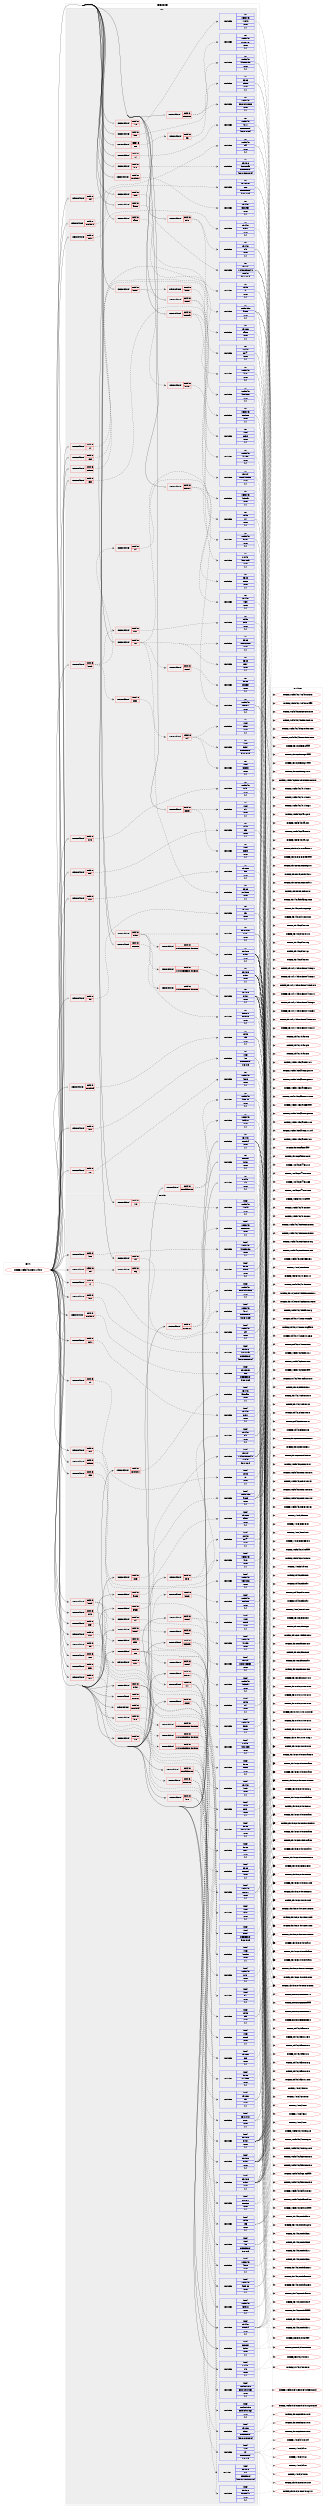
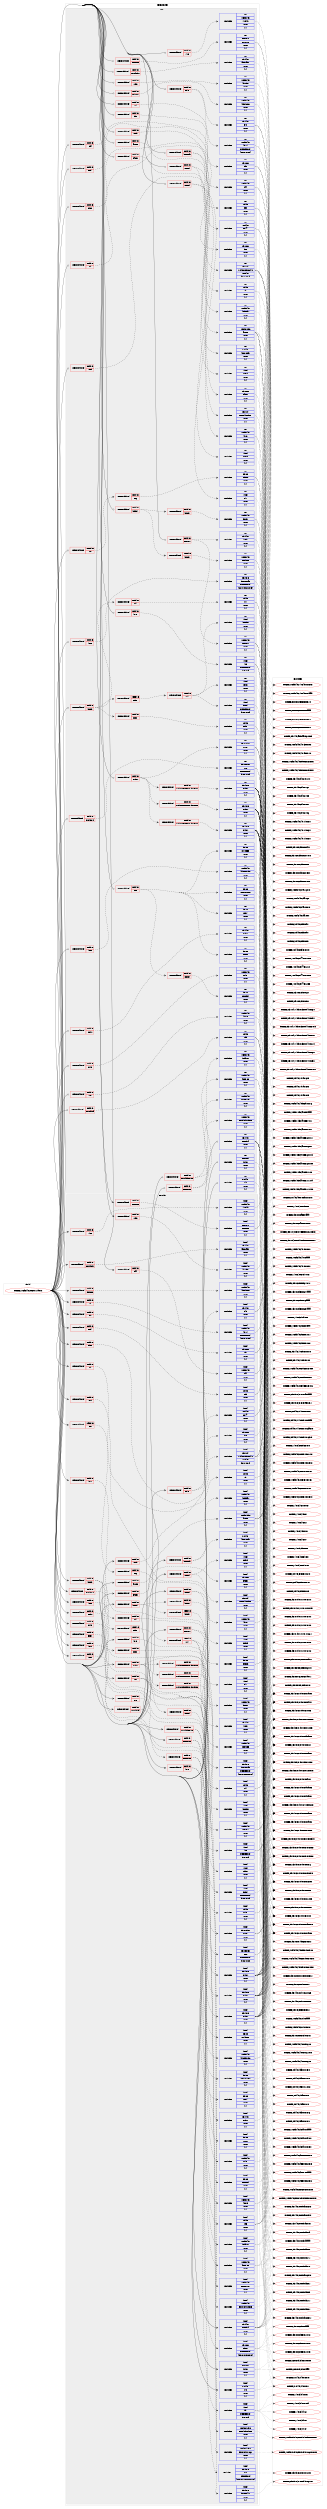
node "portage://dev-lang/games-3.8.19_p2": label "portage://dev-lang/games-3.8.19_p2" -> "portage://dev-lang/python-3.8.19_p2"
node "portage://dev-lang/use-3.12.5_p1": label "portage://dev-lang/use-3.12.5_p1" -> "portage://dev-lang/python-3.12.5_p1"
node "portage://dev-cpp/eigen-9999": added
node "portage://test-libs/zlib-1.3-r4": label "portage://test-libs/zlib-1.3-r4" -> "portage://sys-libs/zlib-1.3-r4"
